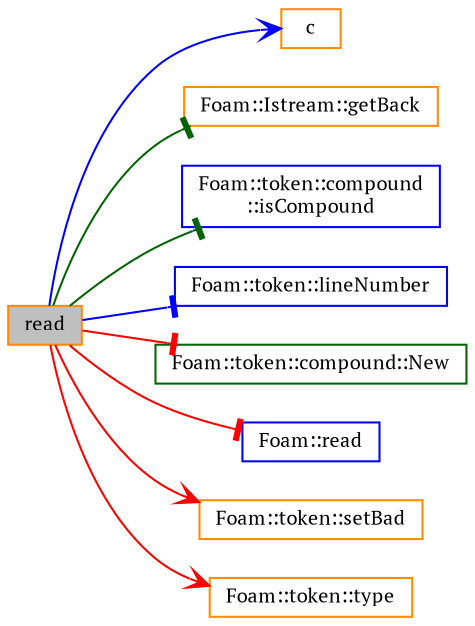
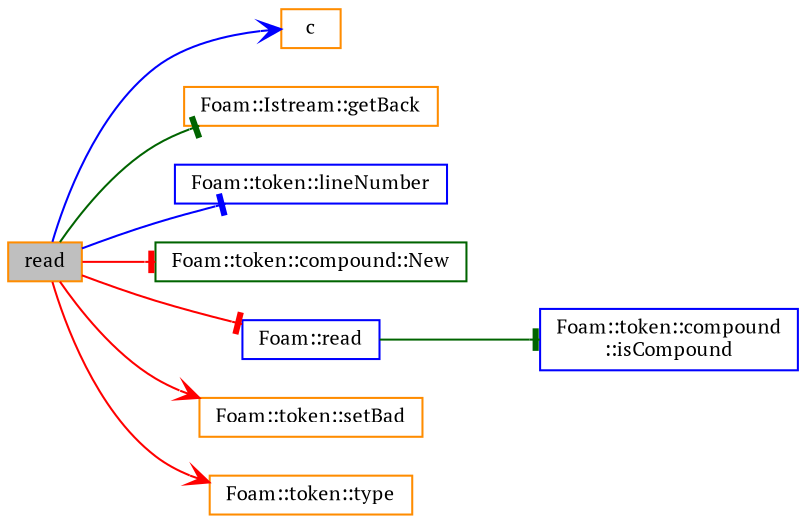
edge "read" -> "Foam::token::compound ::isCompound": now "Foam::read" -> "Foam::token::compound ::isCompound"
